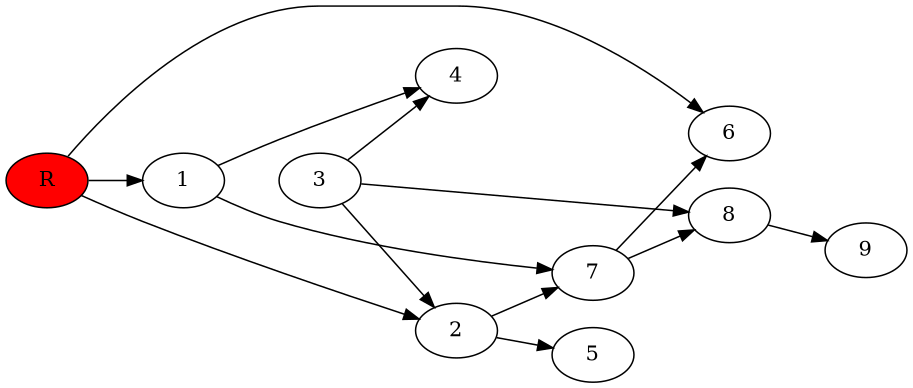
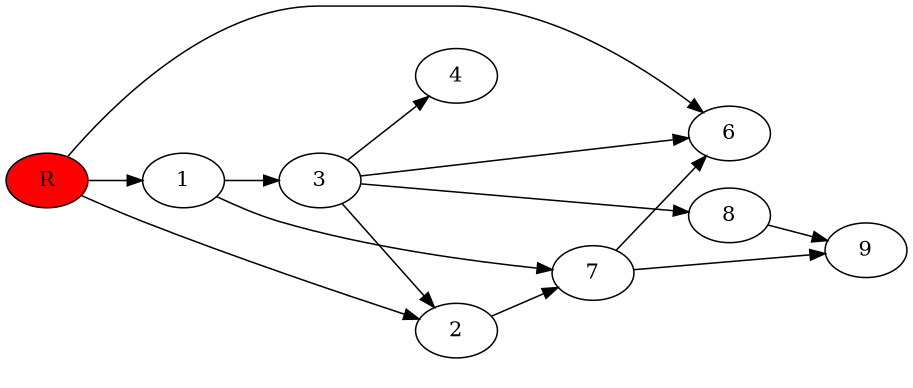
edge "1" -> "4": now "1" -> "3"
edge "3" -> "6": added
edge "7" -> "8": now "7" -> "9"
node "5": removed
